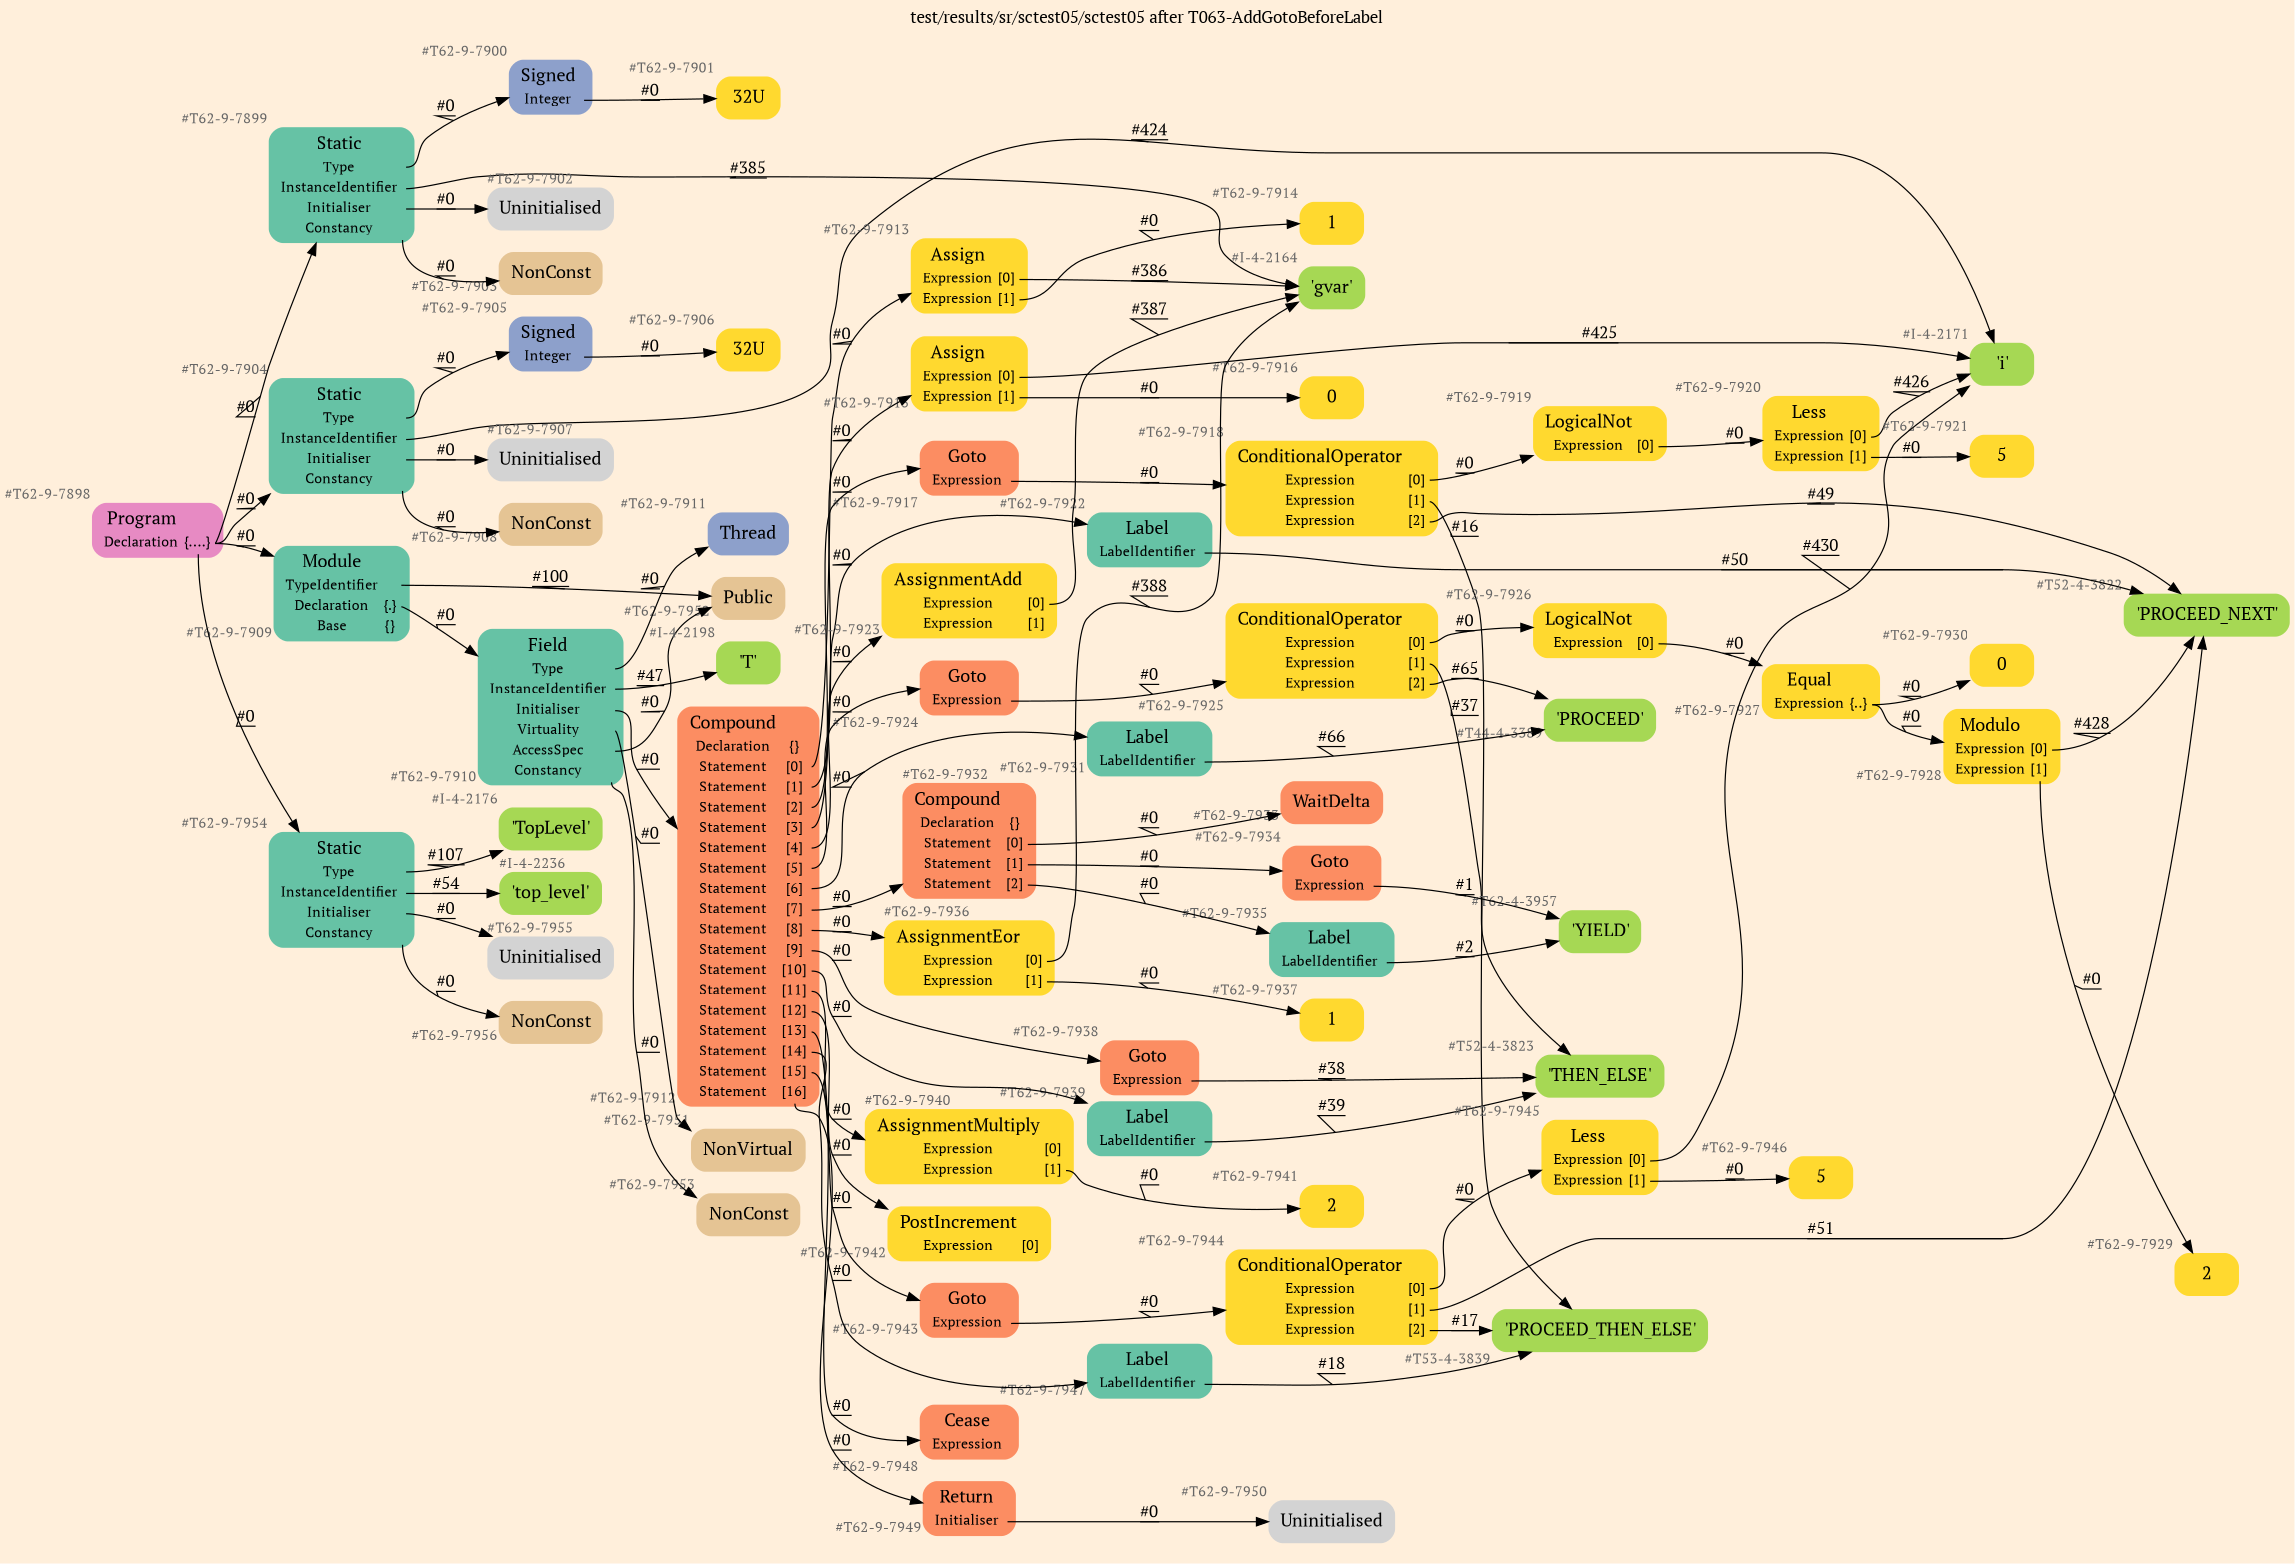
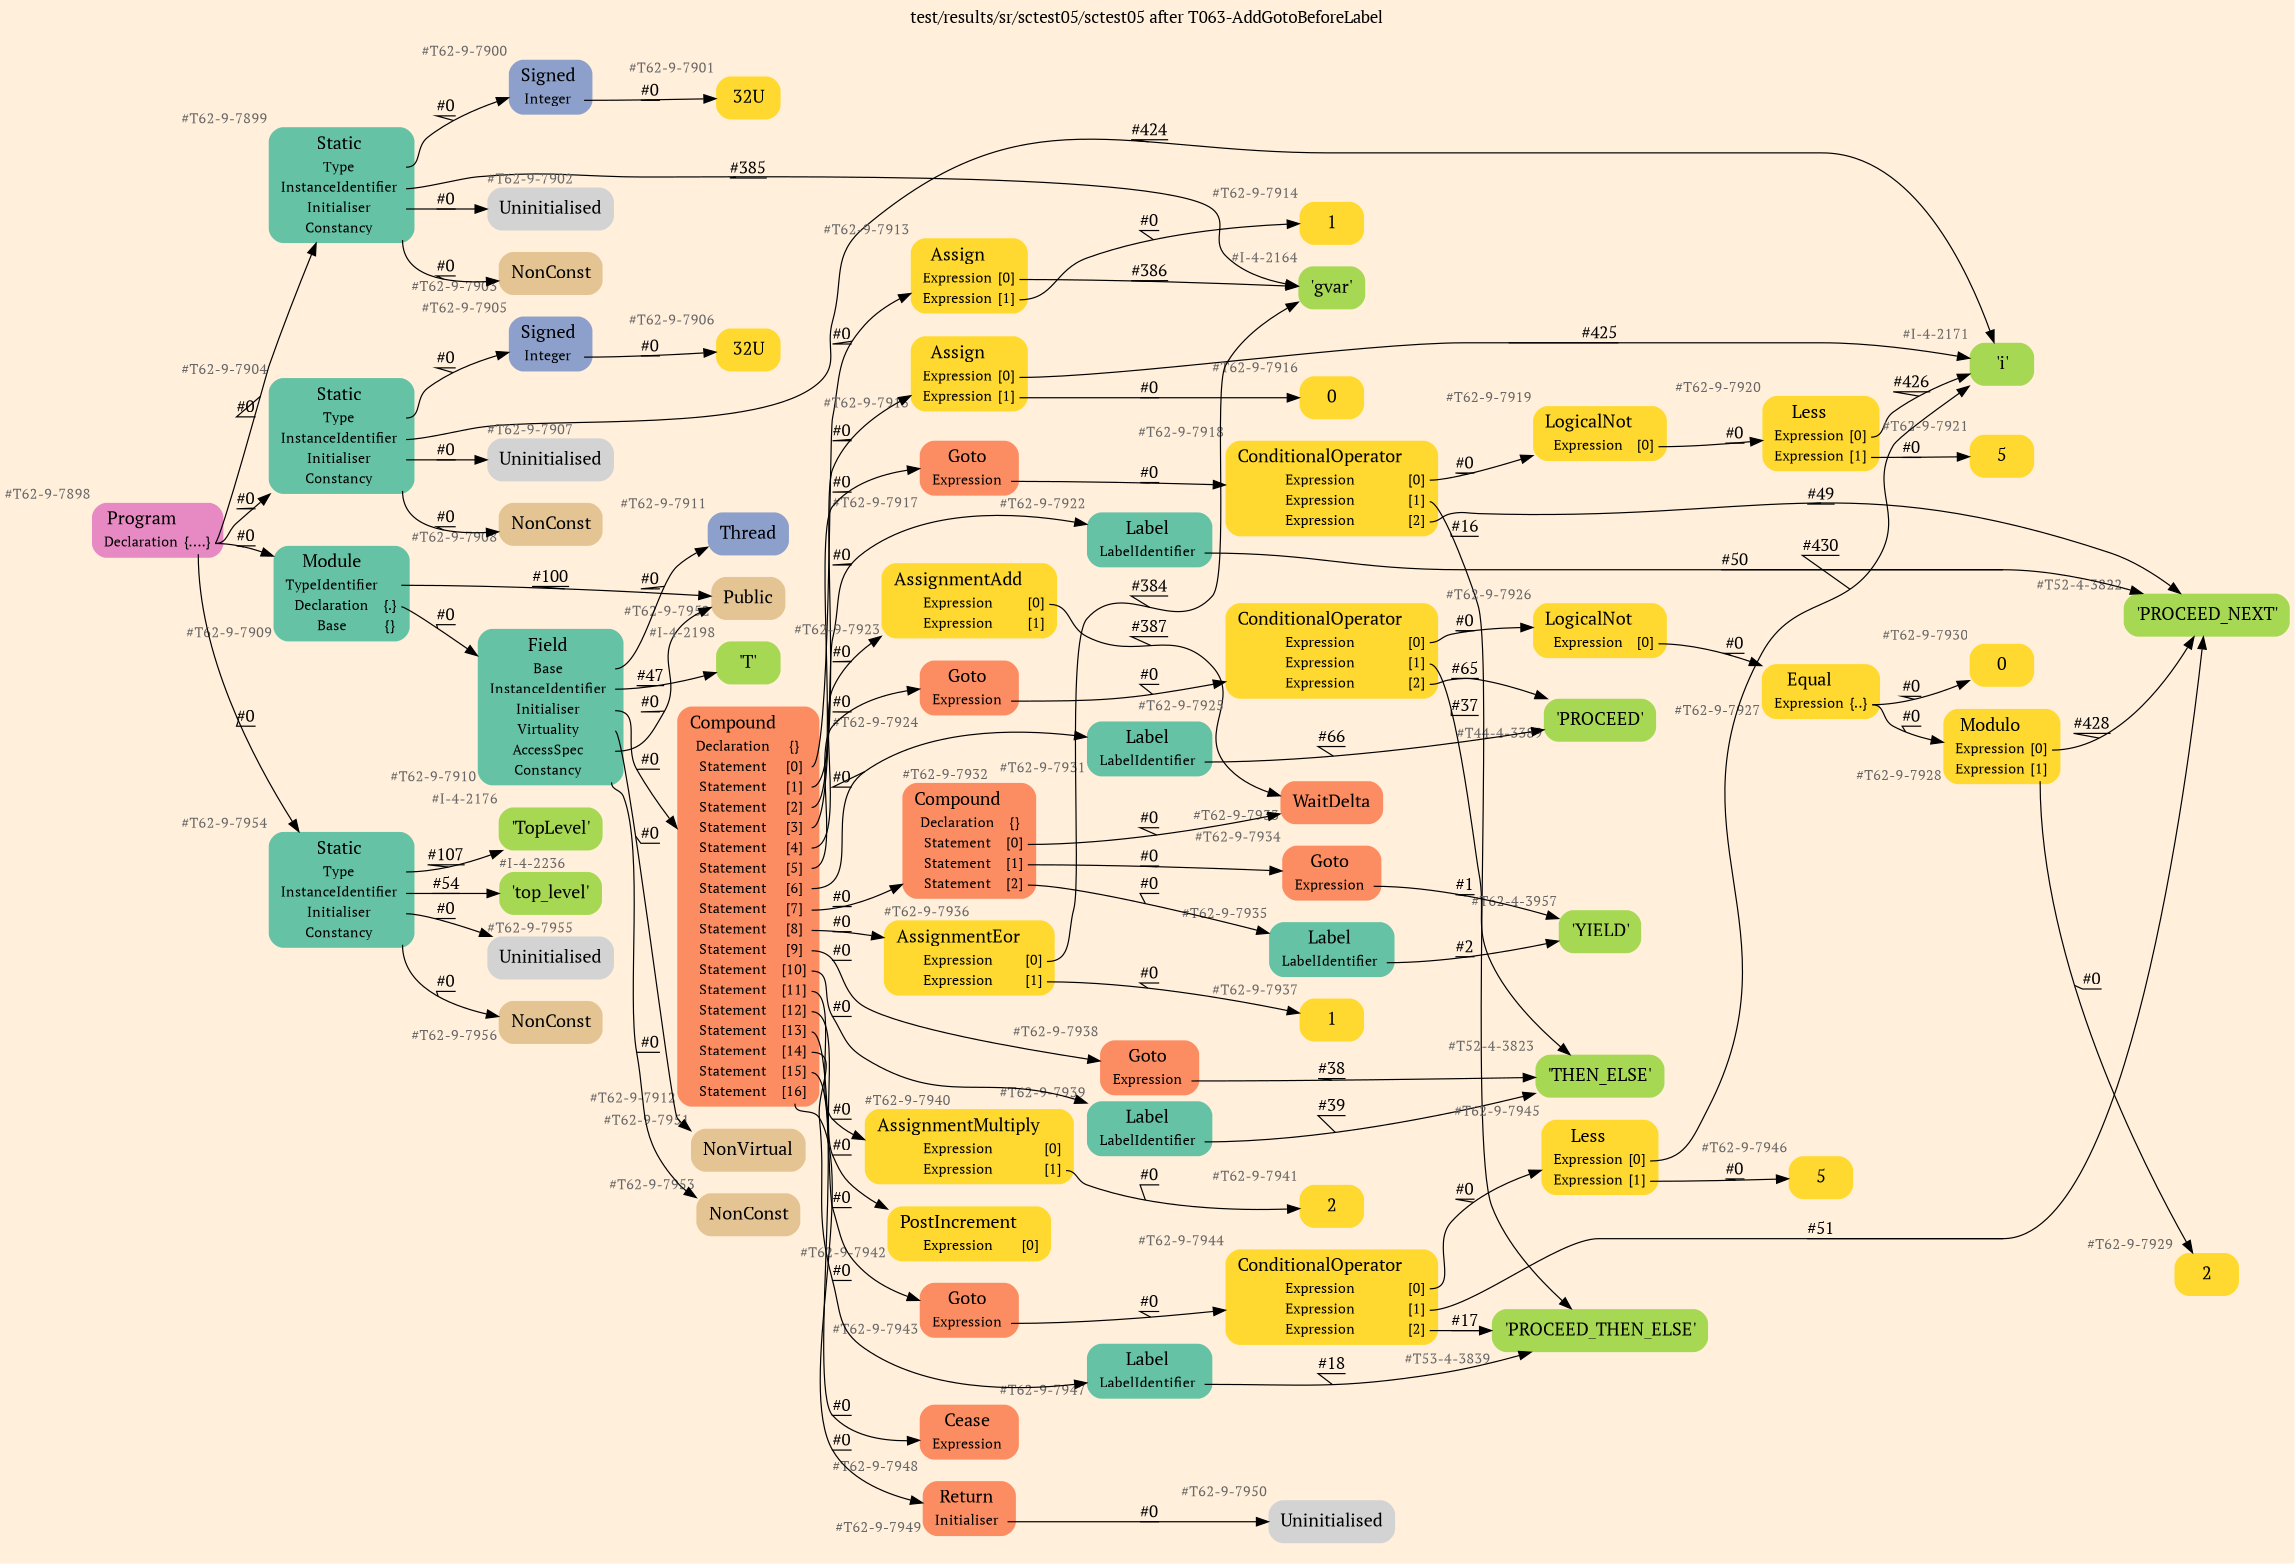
edge "AssignmentAdd" -> "'gvar'": now "AssignmentAdd" -> "WaitDelta"
edge "AssignmentEor" -> "'gvar'": label "#388" -> "#384"
node "Field": text "Type" -> "Base"
